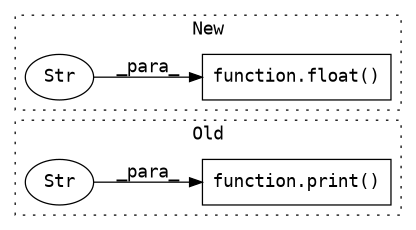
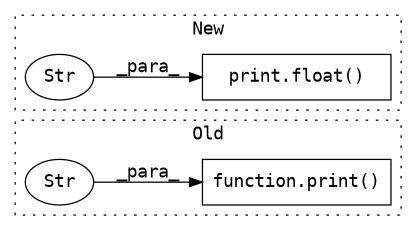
node "function.float()": label "function.float()" -> "print.float()"
